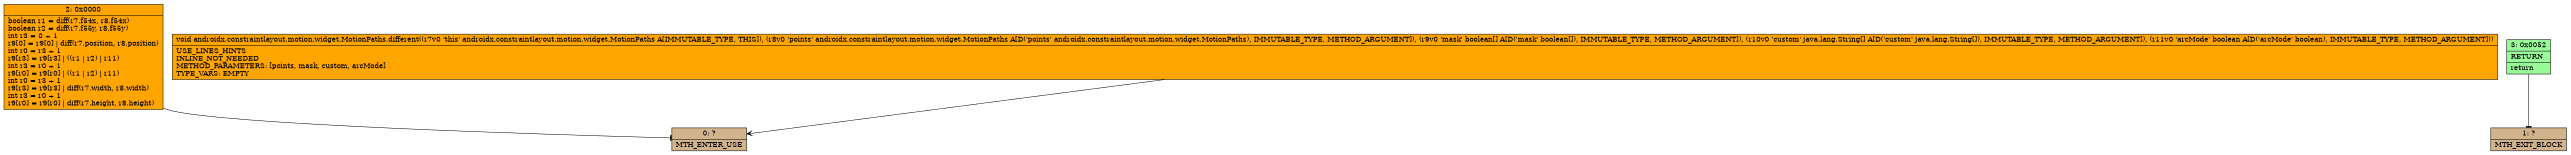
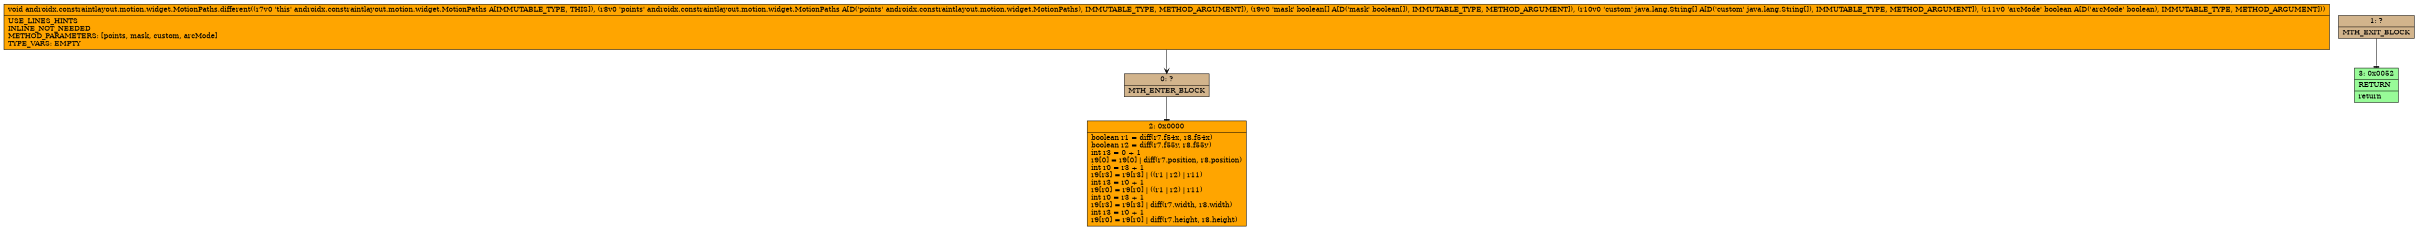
edge "3: 0x0052" -> "1: ?": reversed
edge "2: 0x0000" -> "0: ?": reversed
node "0: ?": text "MTH_ENTER_USE" -> "MTH_ENTER_BLOCK"
